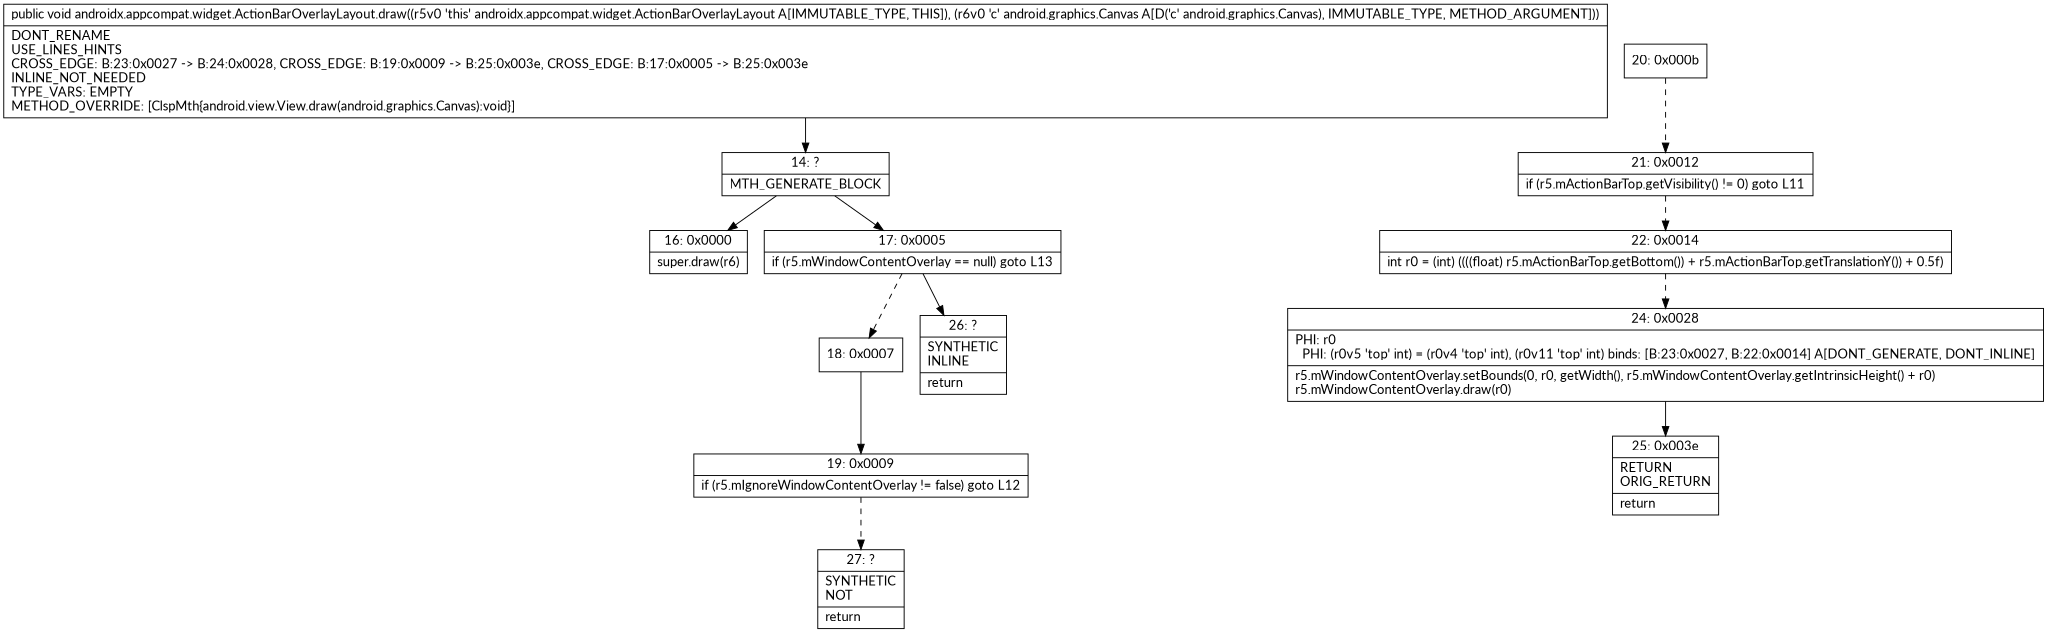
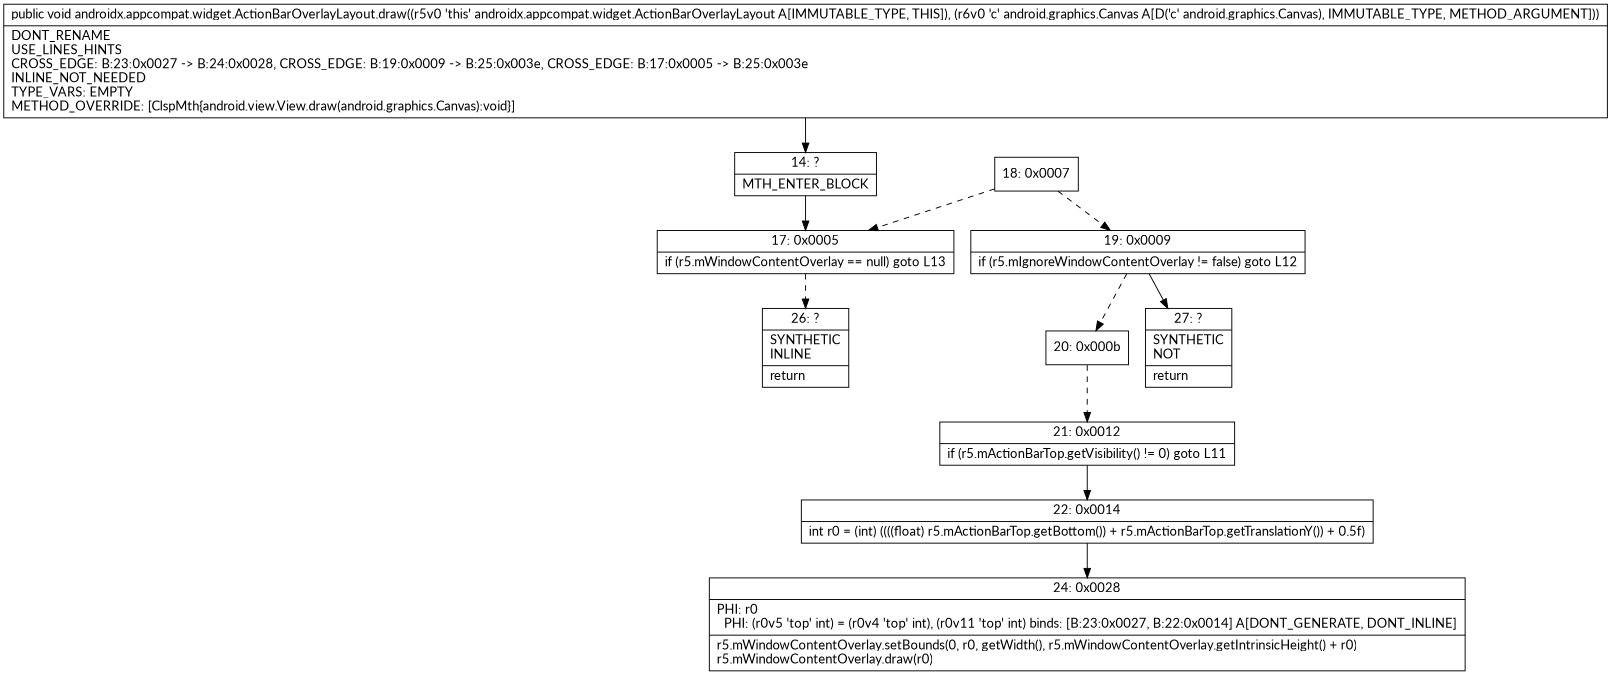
node "14: ?": text "MTH_GENERATE_BLOCK" -> "MTH_ENTER_BLOCK"
edge "21: 0x0012" -> "22: 0x0014": style dashed -> solid
node "16: 0x0000": removed
edge "22: 0x0014" -> "24: 0x0028": style dashed -> solid
edge "17: 0x0005" -> "26: ?": style solid -> dashed
edge "19: 0x0009" -> "20: 0x000b": added
edge "17: 0x0005" -> "18: 0x0007": reversed
edge "18: 0x0007" -> "19: 0x0009": style solid -> dashed
node "25: 0x003e": removed
edge "19: 0x0009" -> "27: ?": style dashed -> solid
